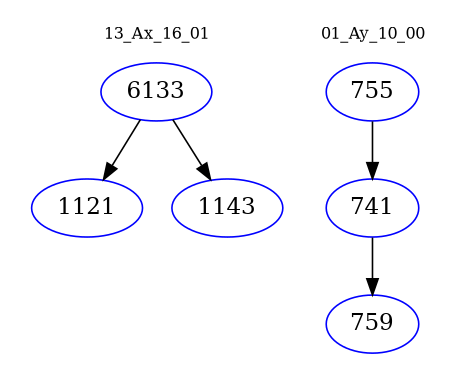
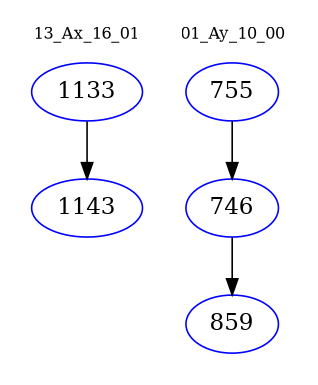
node "6133": label "6133" -> "1133"
node "1121": removed
node "741": label "741" -> "746"
node "759": label "759" -> "859"
